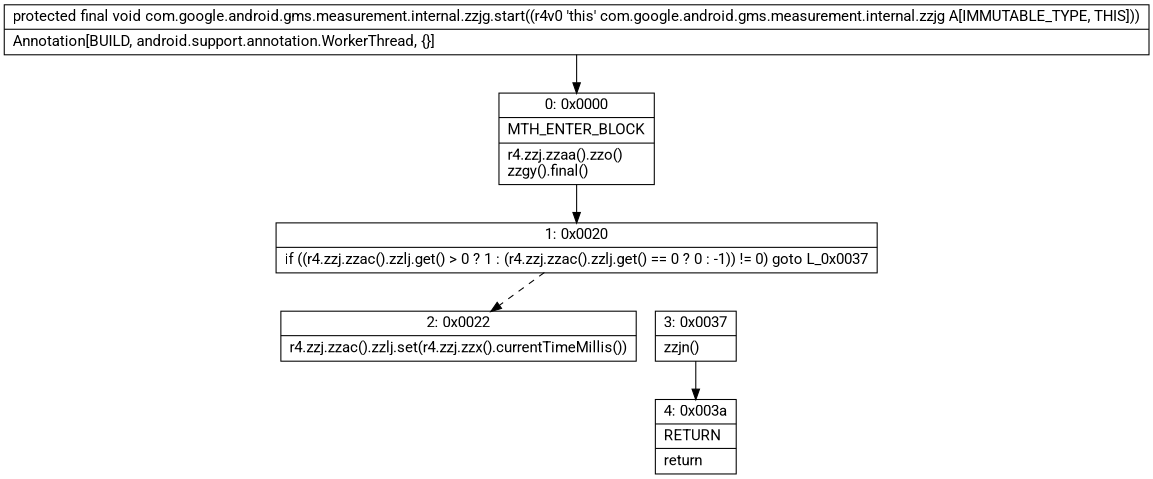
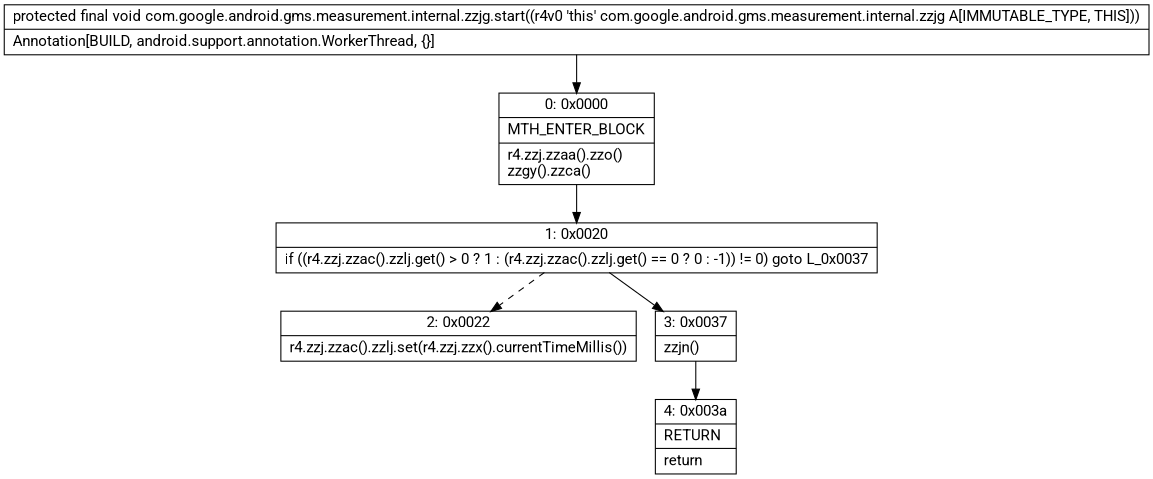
node "0: 0x0000": text "zzgy().final()" -> "zzgy().zzca()"
edge "1: 0x0020" -> "3: 0x0037": added
